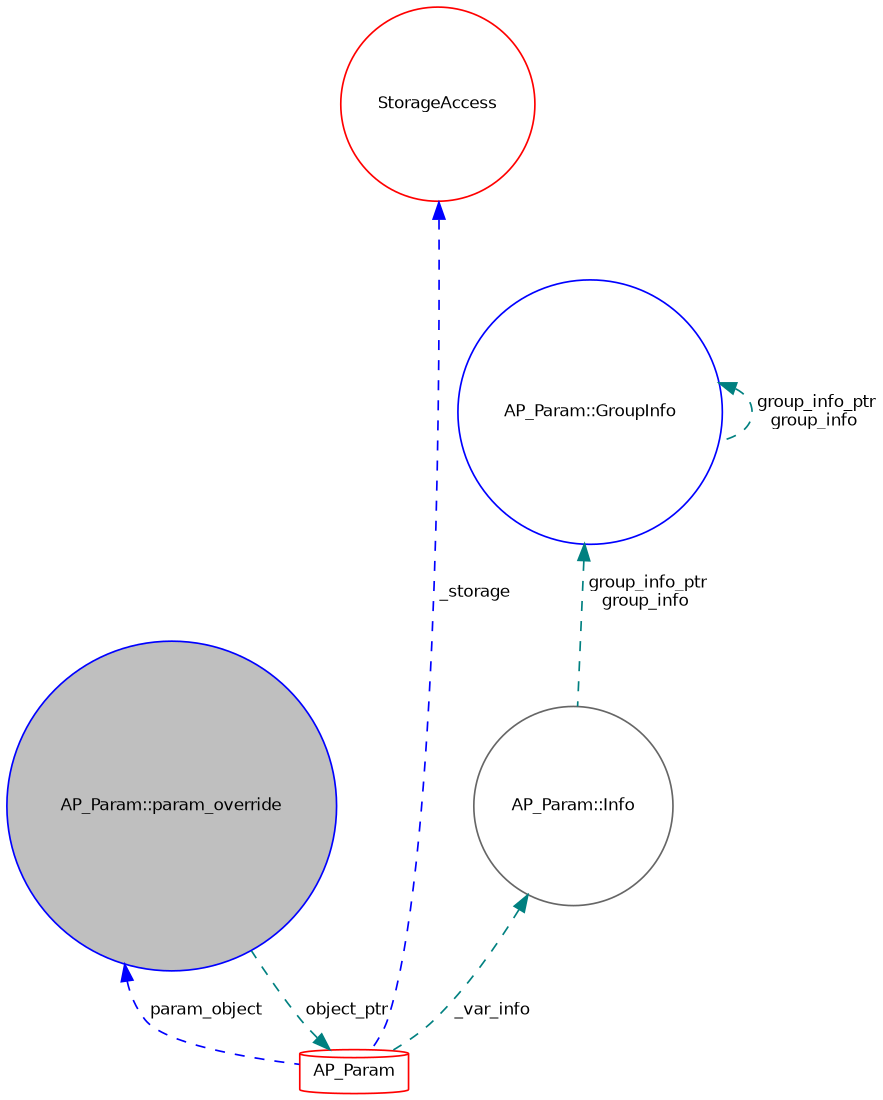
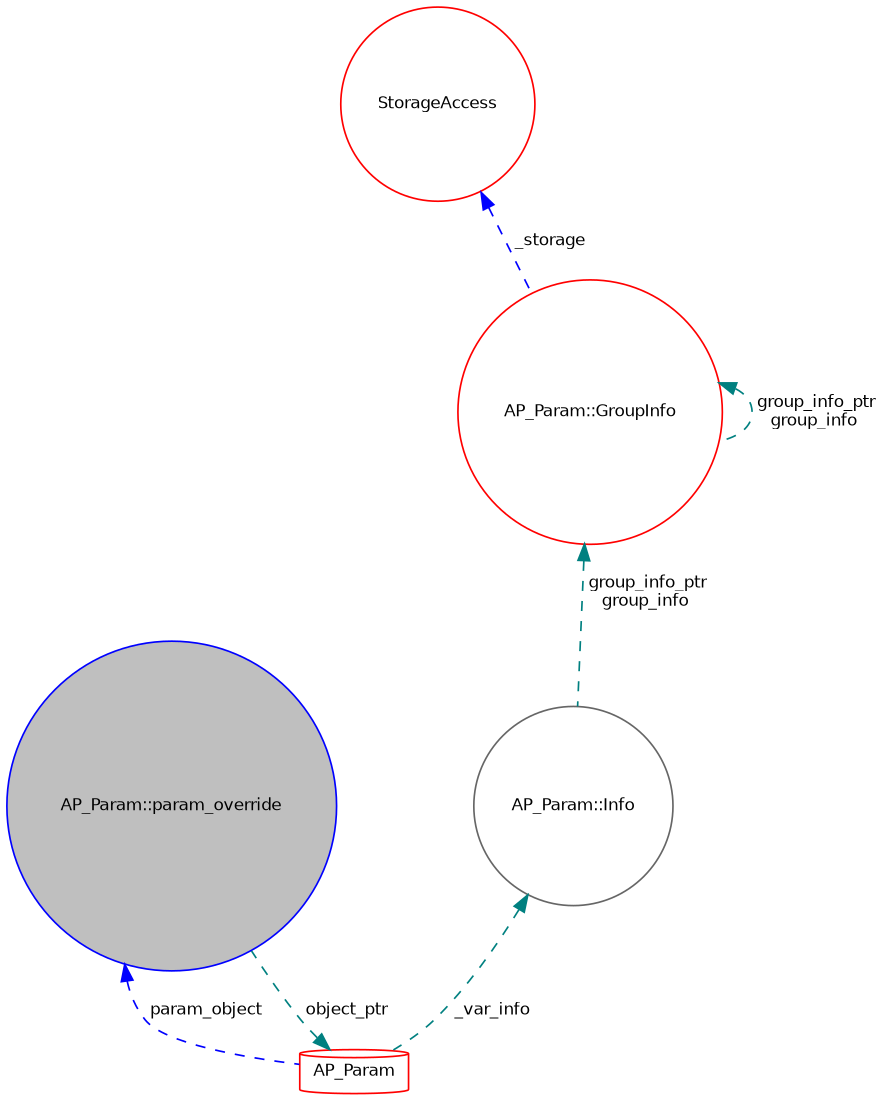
node "AP_Param::GroupInfo": color blue -> red
edge "AP_Param" -> "StorageAccess": now "AP_Param::GroupInfo" -> "StorageAccess"
